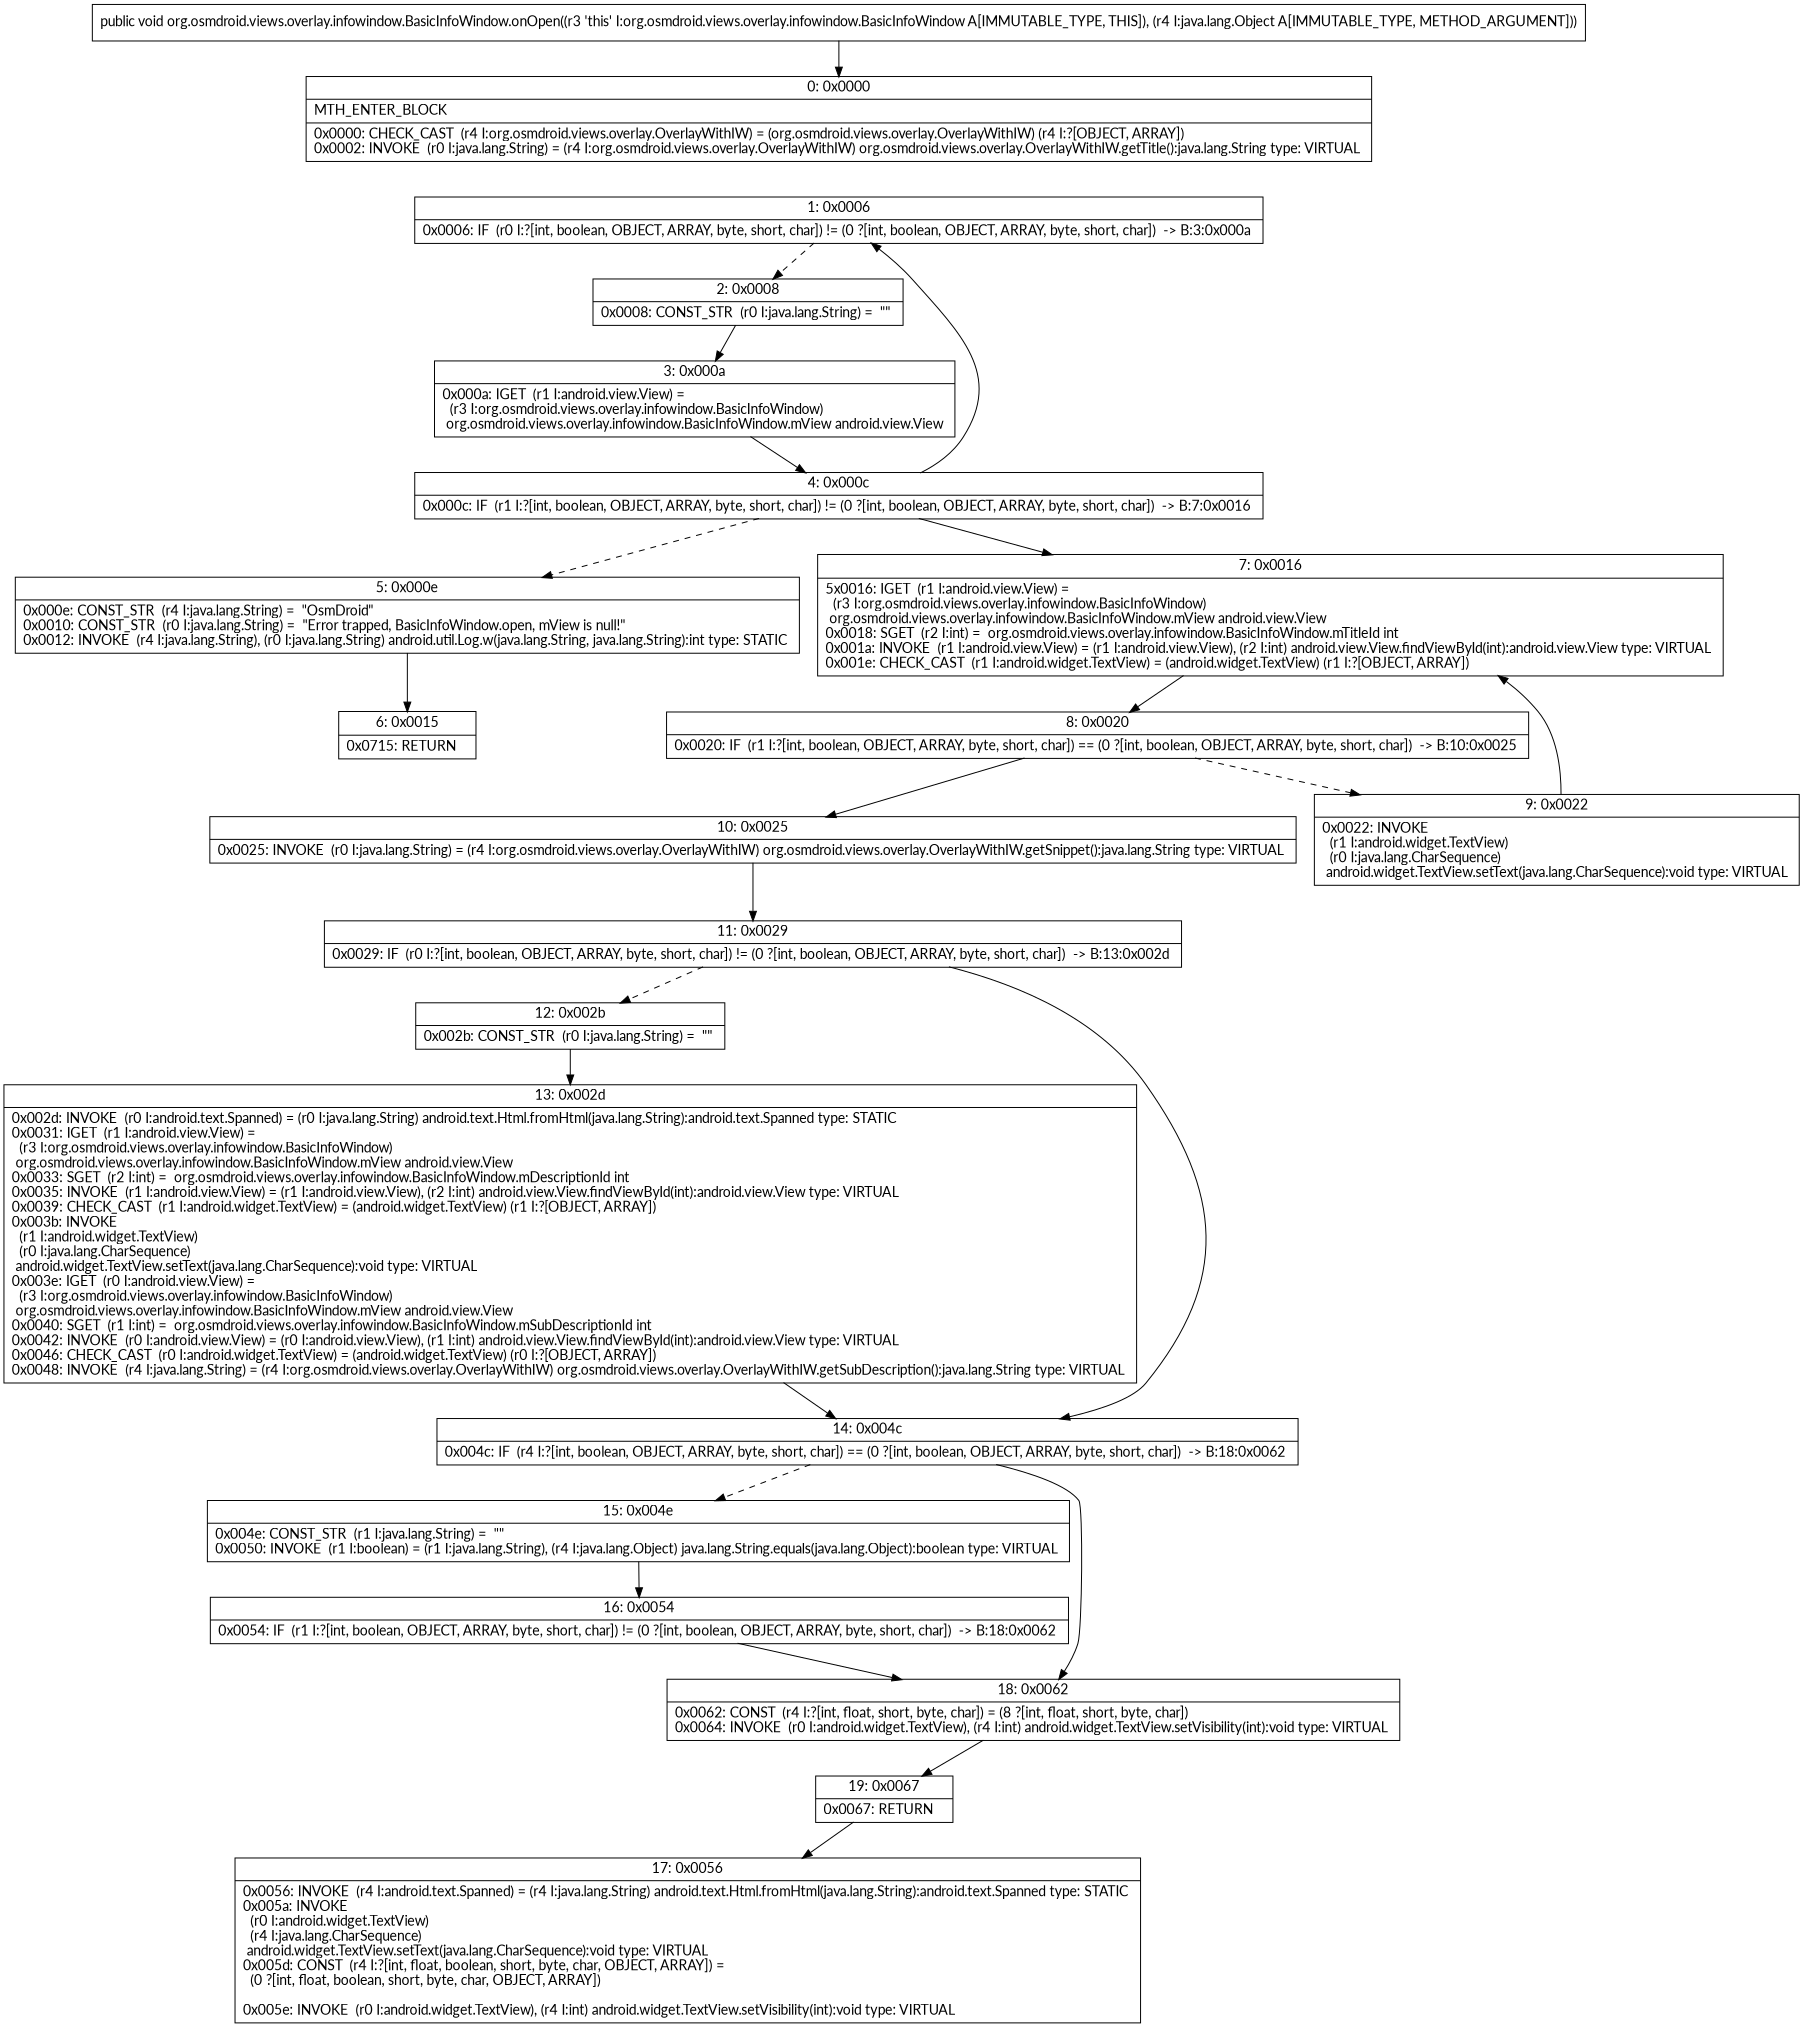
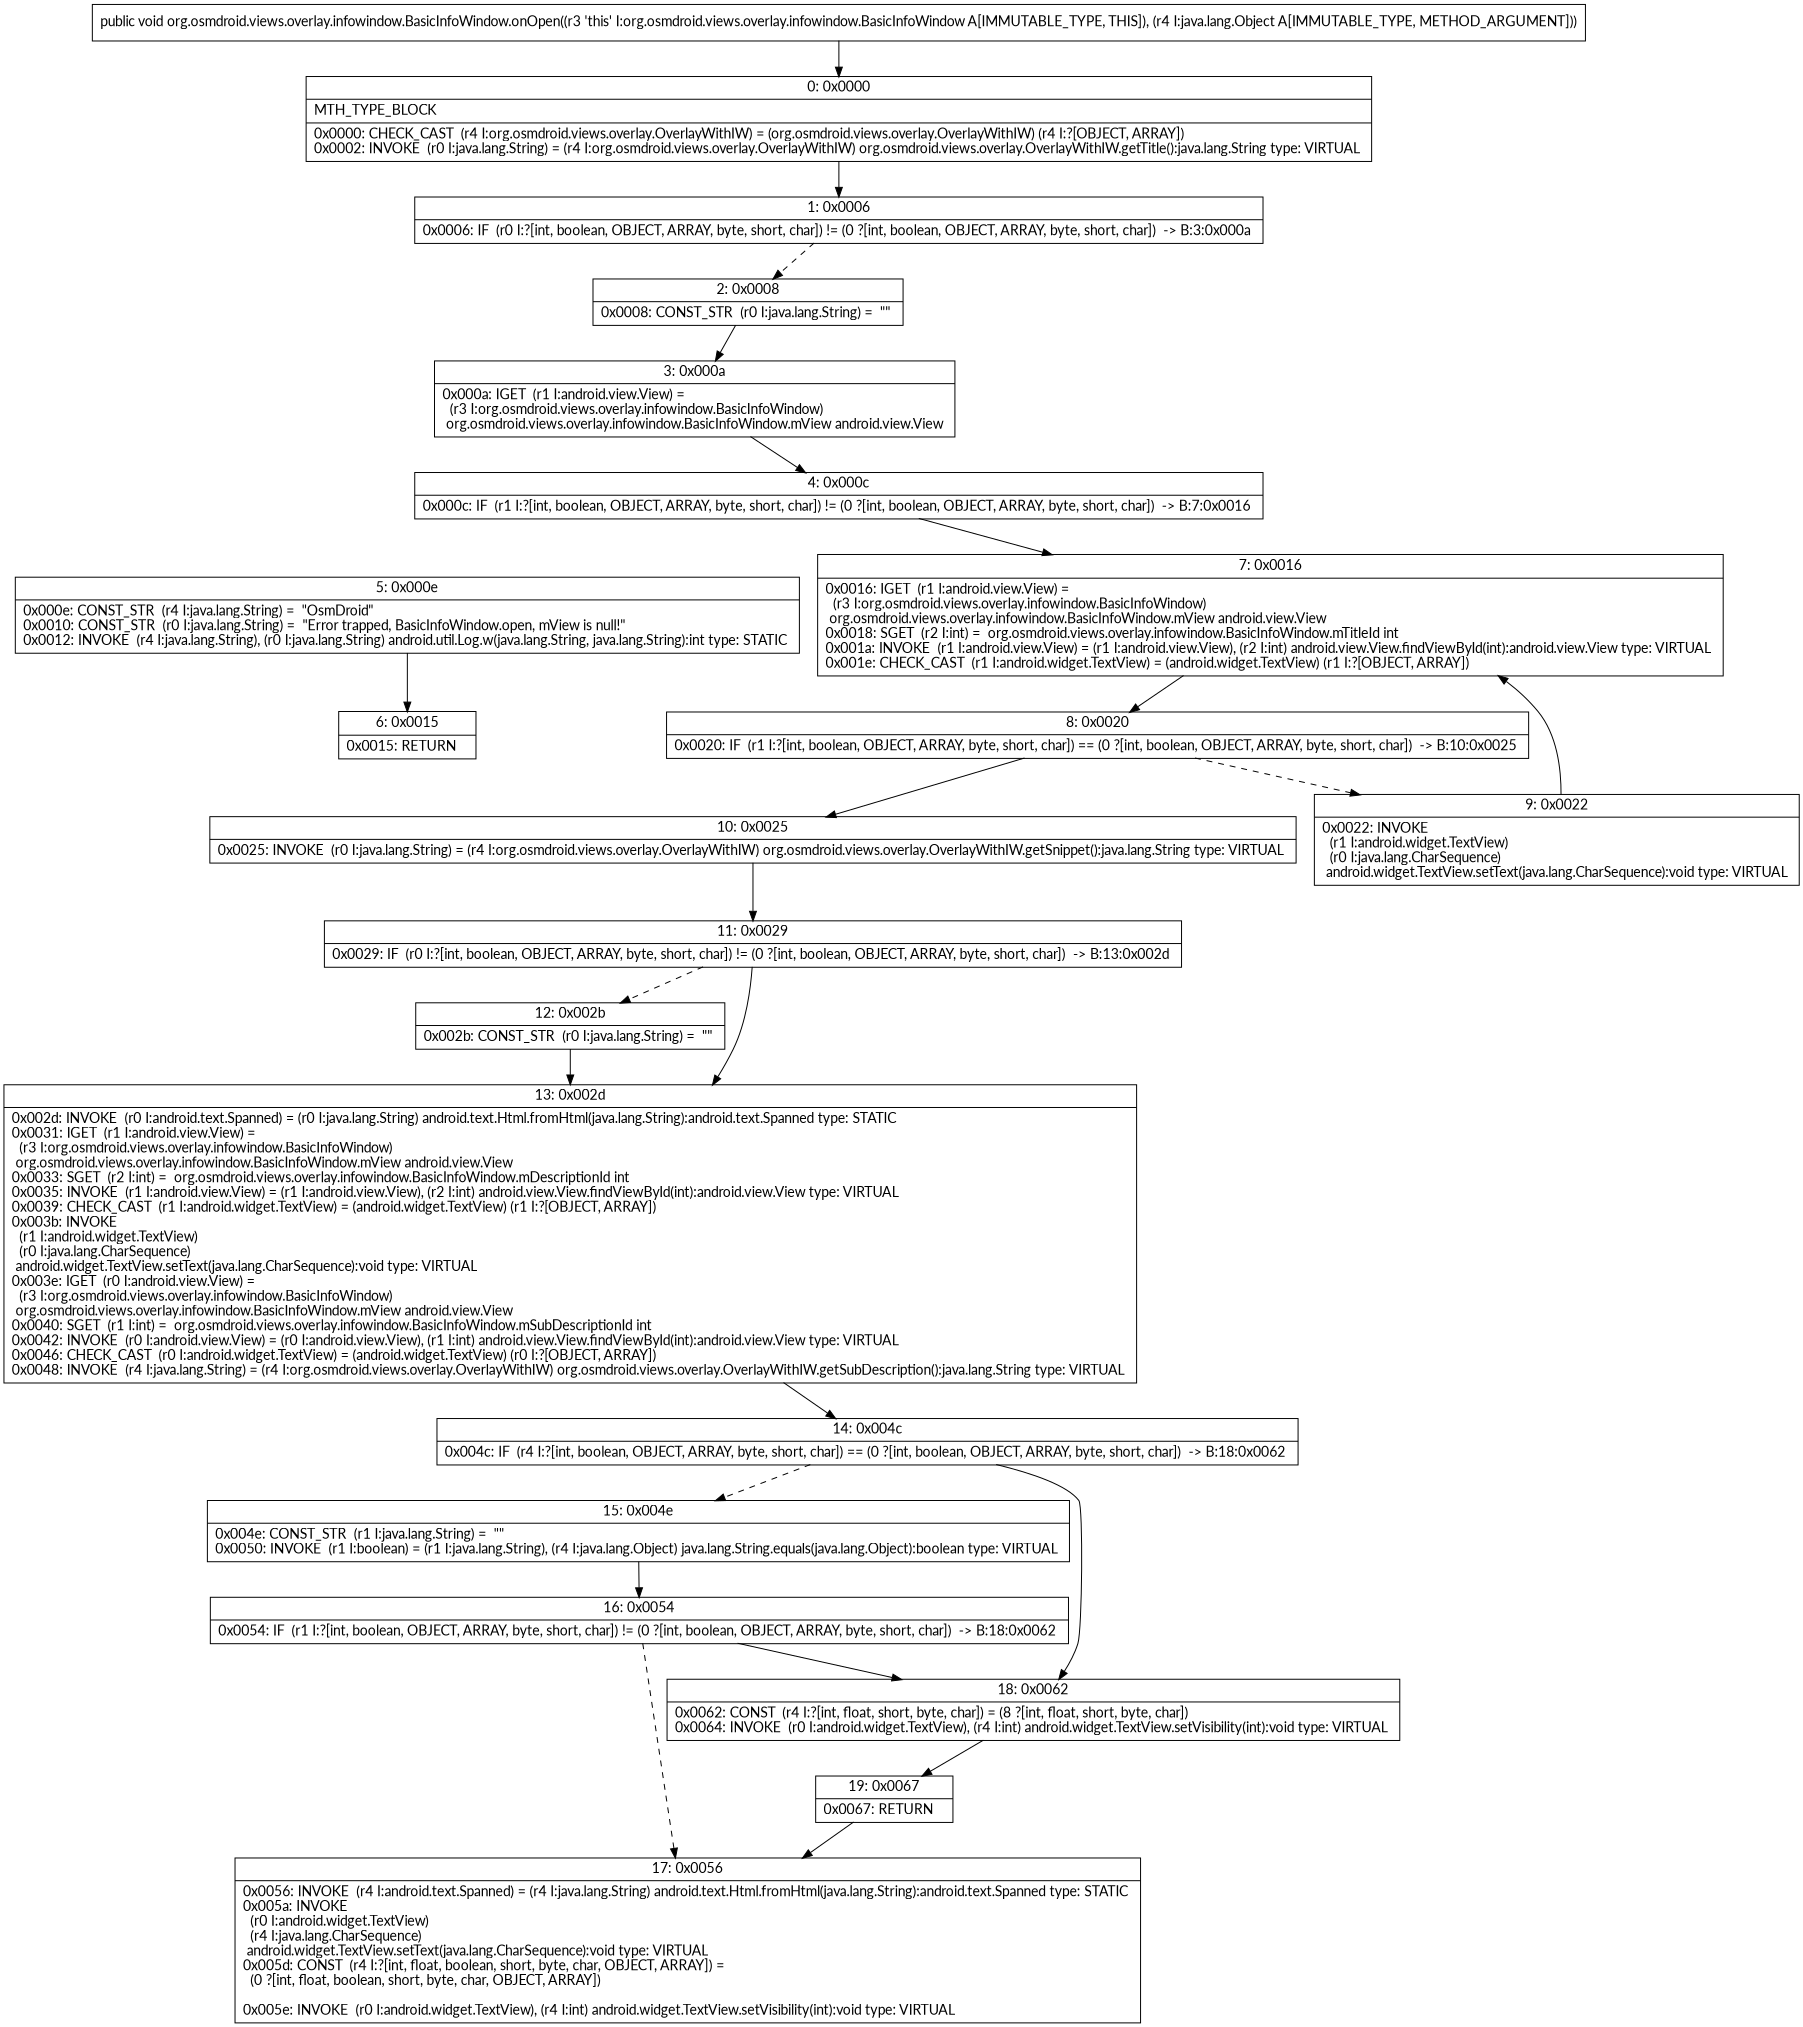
node "0: 0x0000": text "MTH_ENTER_BLOCK" -> "MTH_TYPE_BLOCK"
edge "4: 0x000c" -> "1: 0x0006": now "0: 0x0000" -> "1: 0x0006"
edge "4: 0x000c" -> "5: 0x000e": removed
node "7: 0x0016": text "5x0016: IGET  (r1 I:android.view.View) =" -> "0x0016: IGET  (r1 I:android.view.View) ="
node "6: 0x0015": text "0x0715: RETURN" -> "0x0015: RETURN"
edge "11: 0x0029" -> "14: 0x004c": now "11: 0x0029" -> "13: 0x002d"
edge "16: 0x0054" -> "17: 0x0056": added
